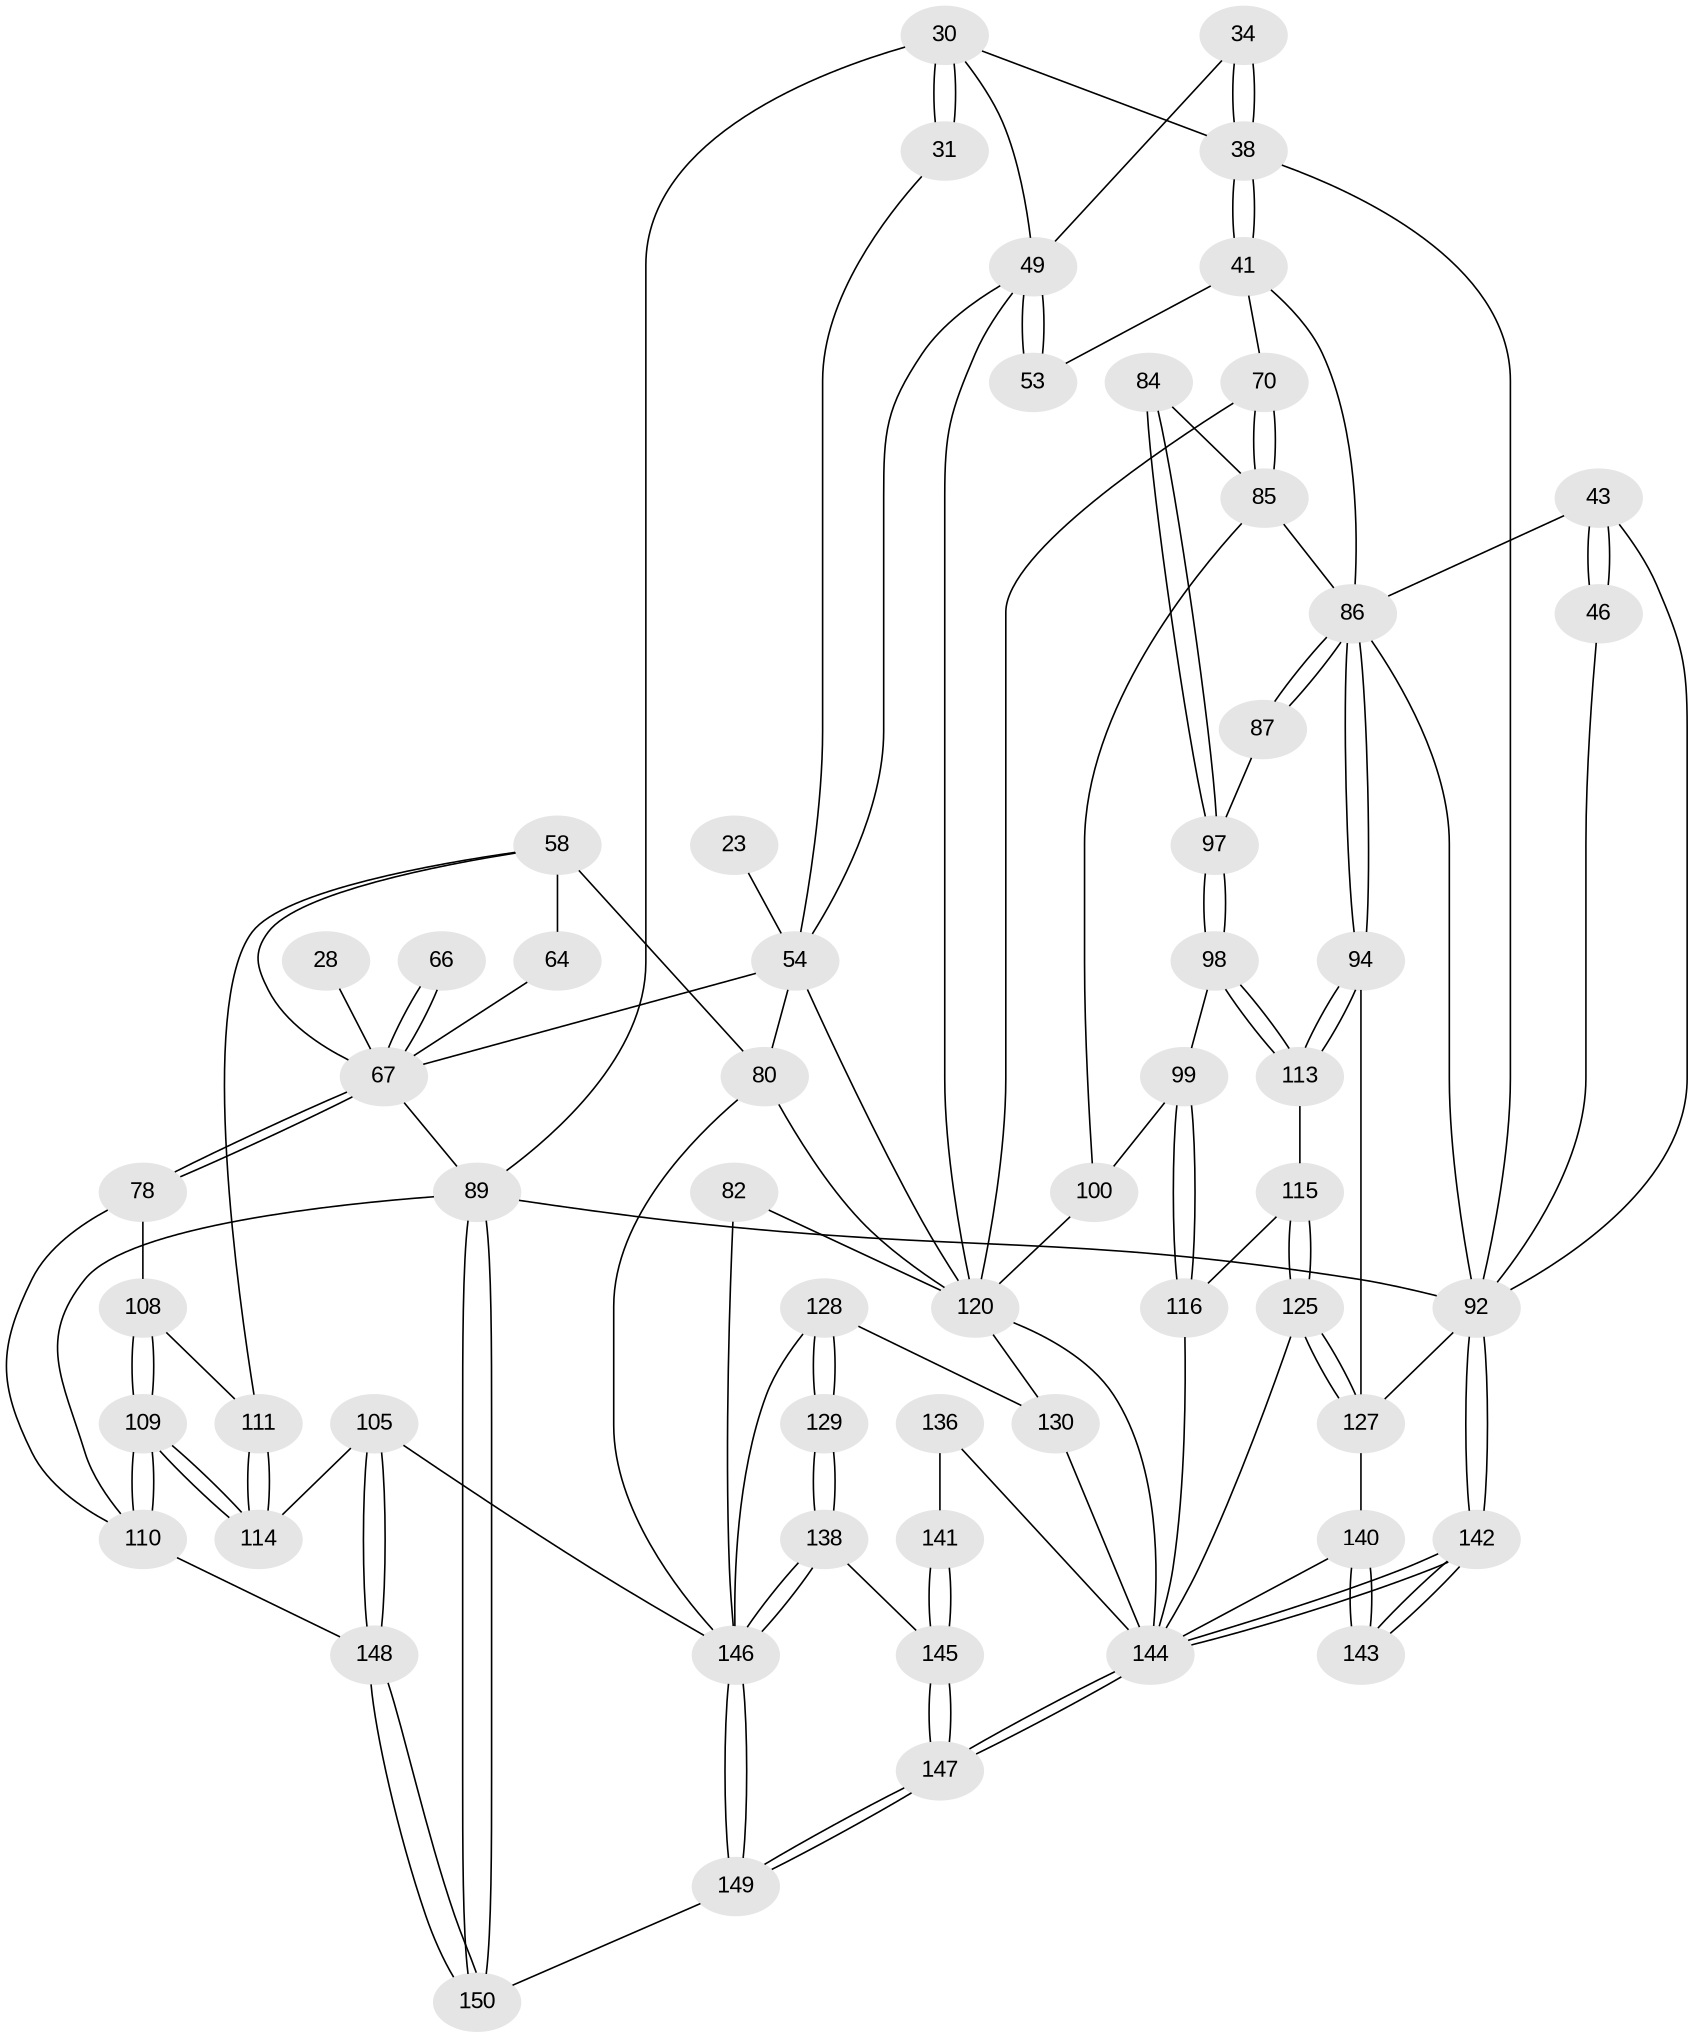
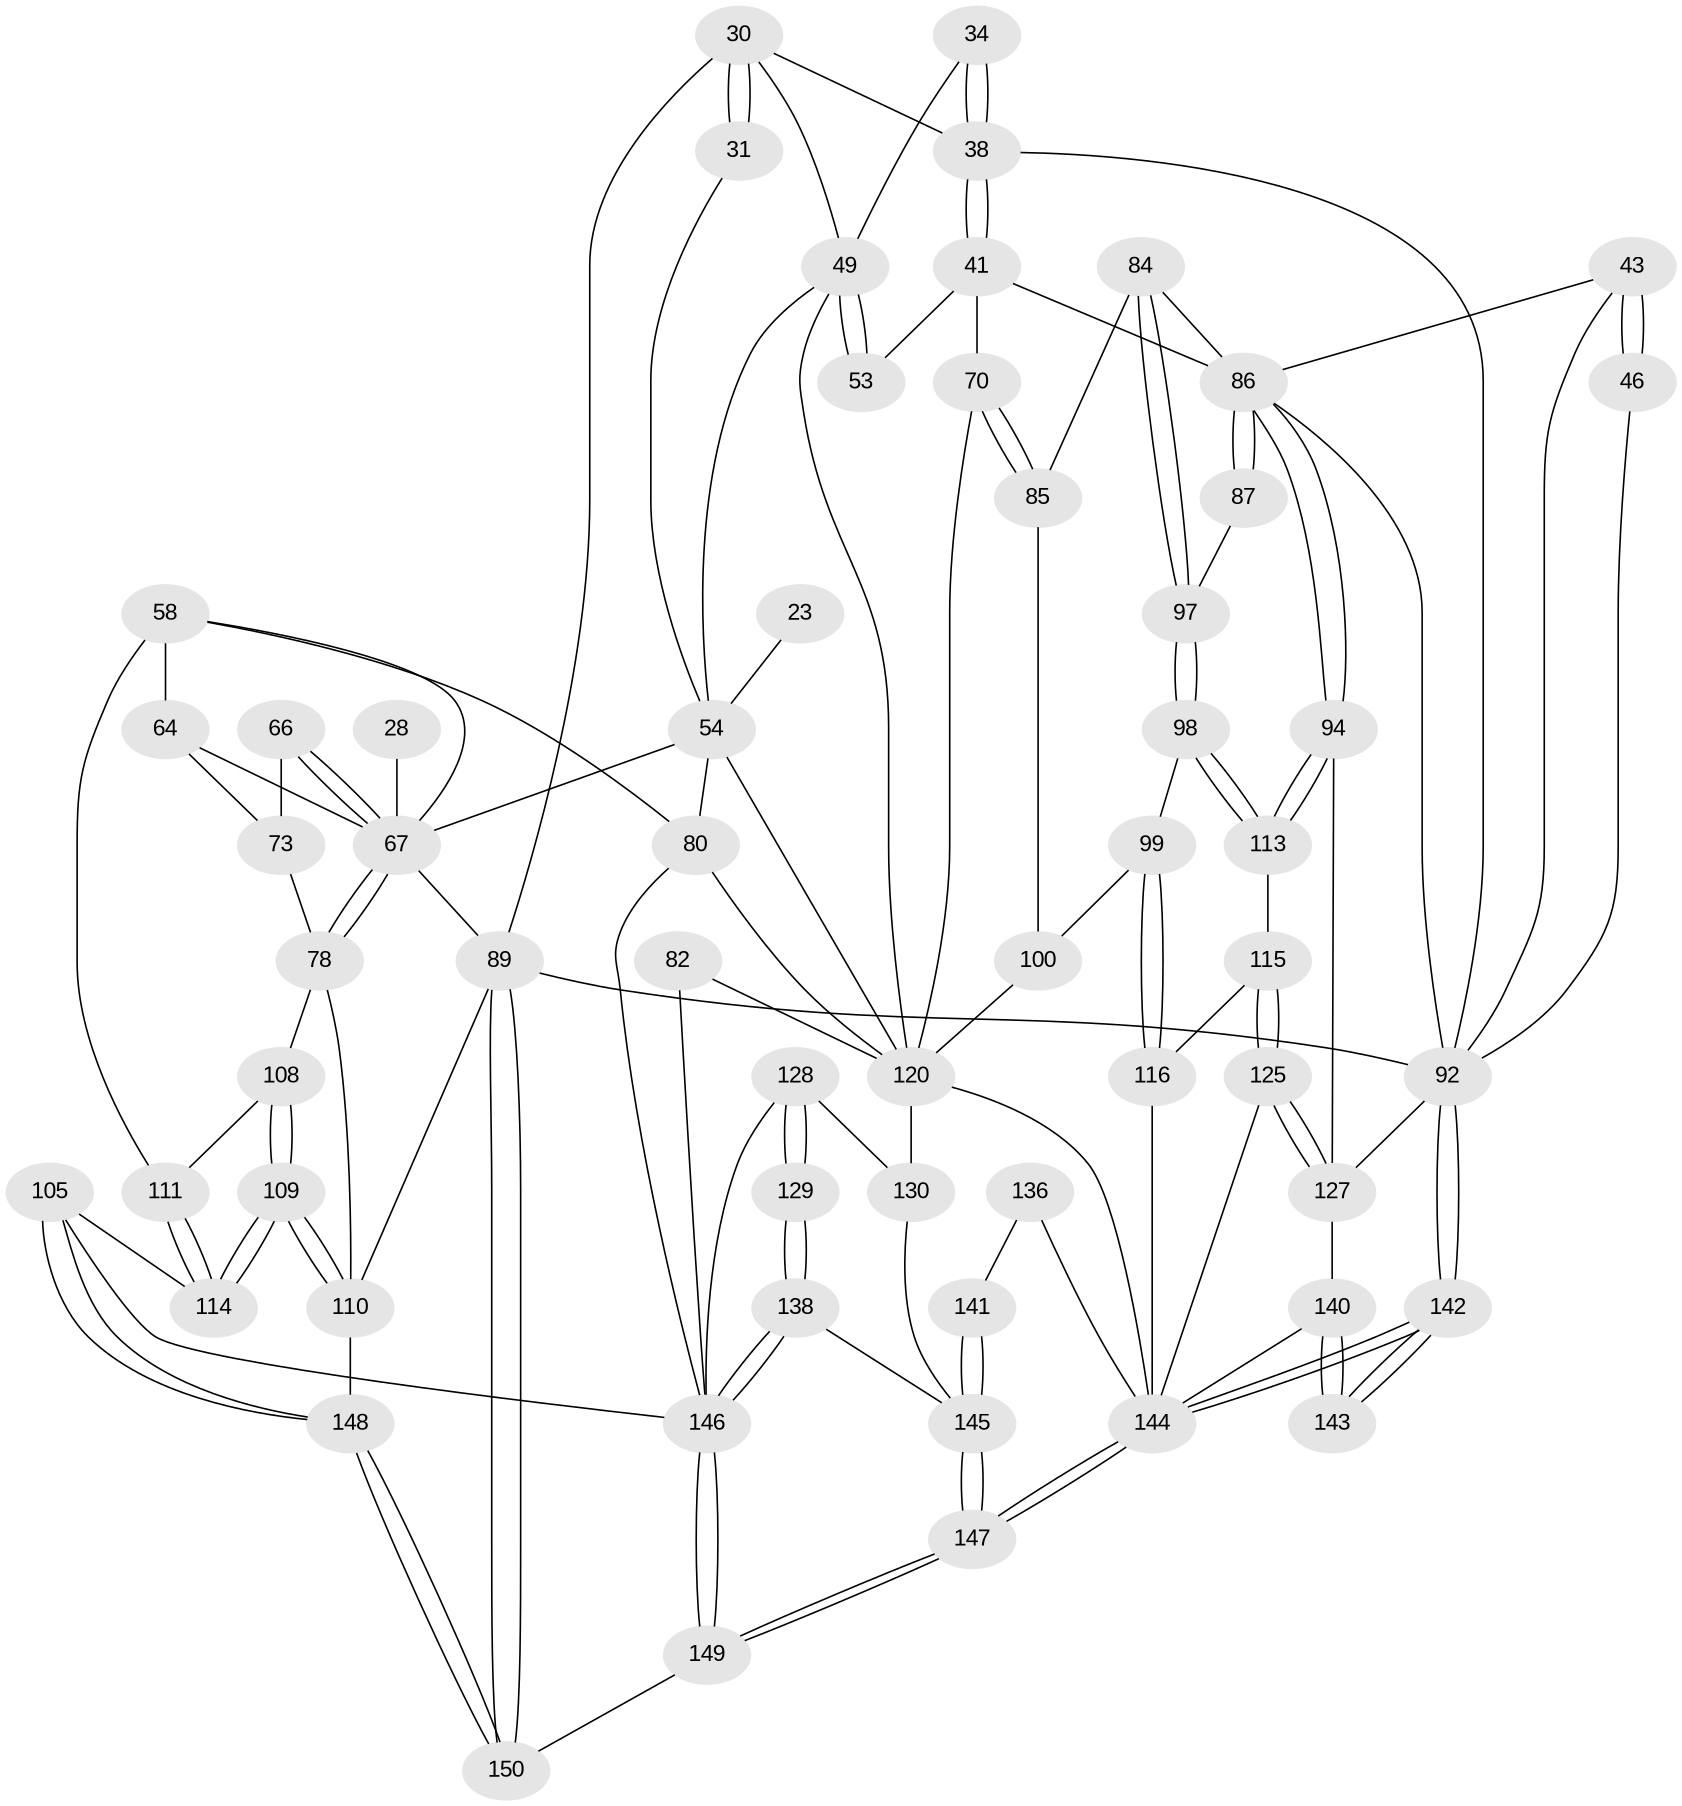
edge "85" -- "86": now "84" -- "86"
node "73": added
edge "130" -- "144": now "130" -- "145"
